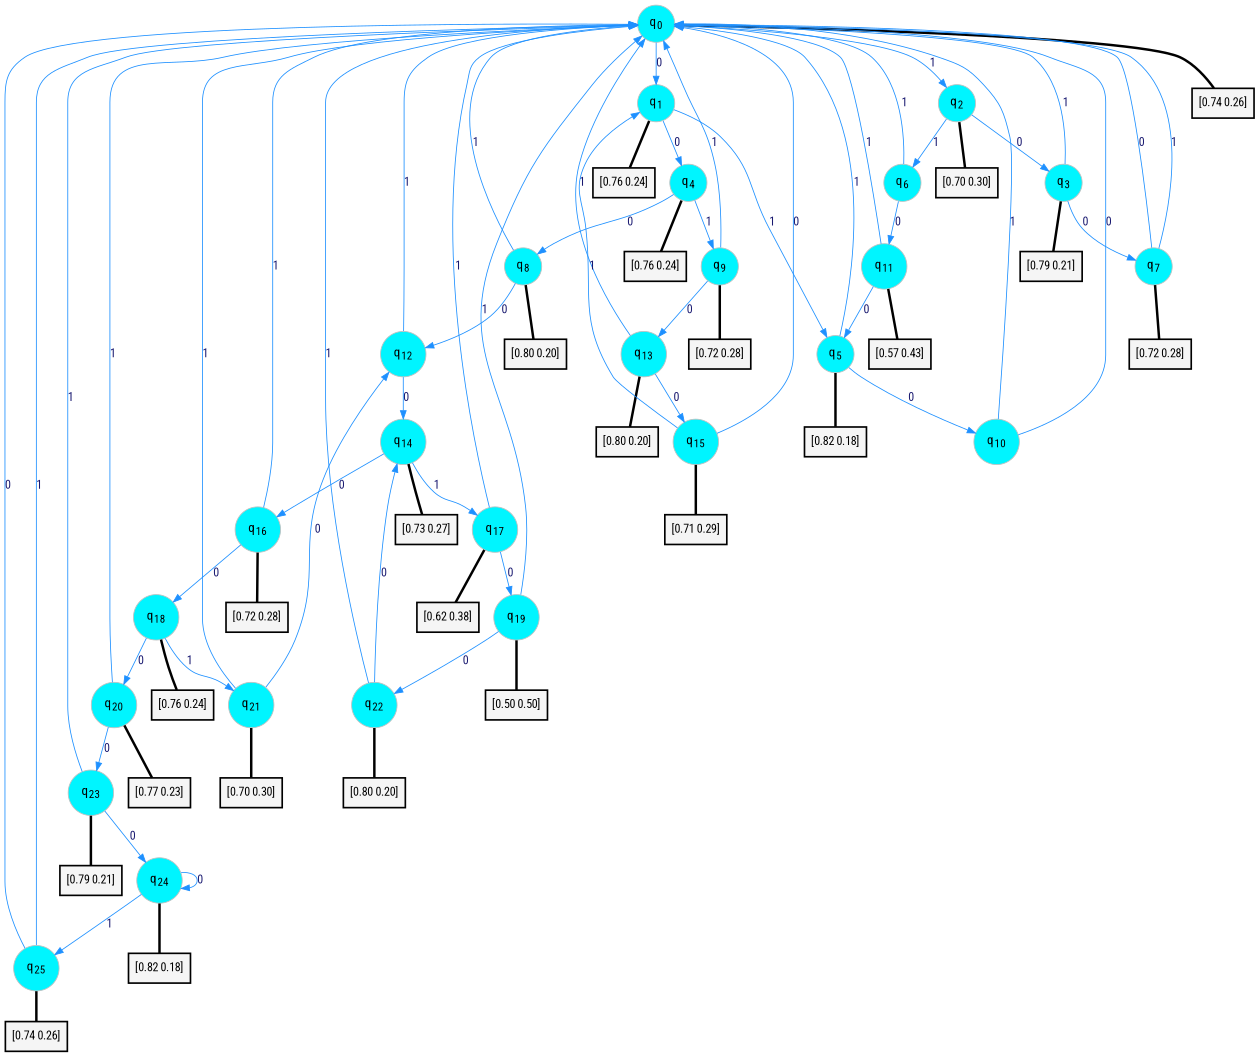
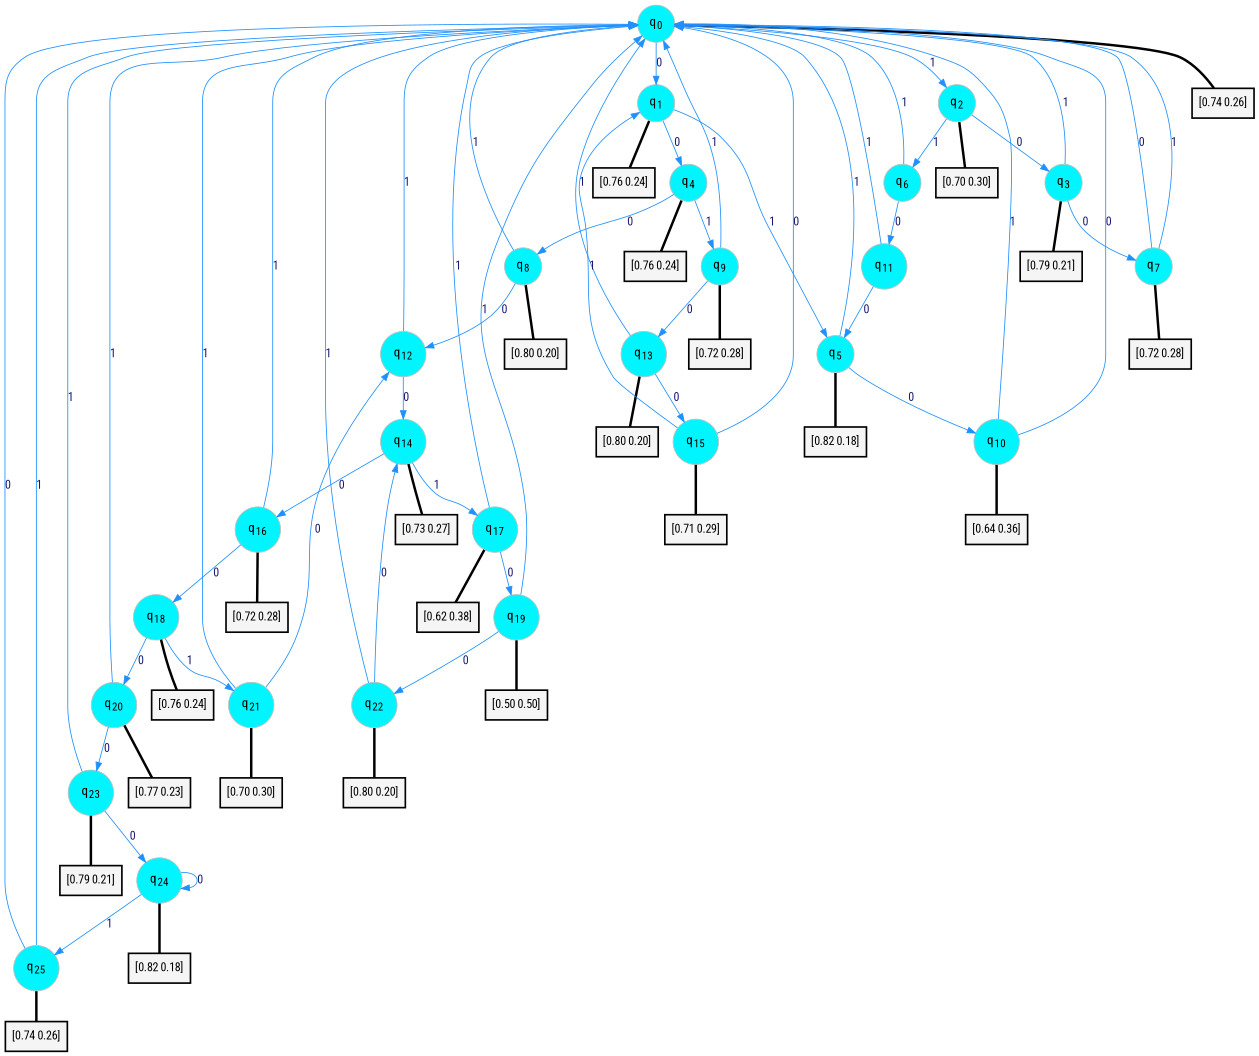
node "[0.57 0.43]": removed
node "[0.64 0.36]": added
